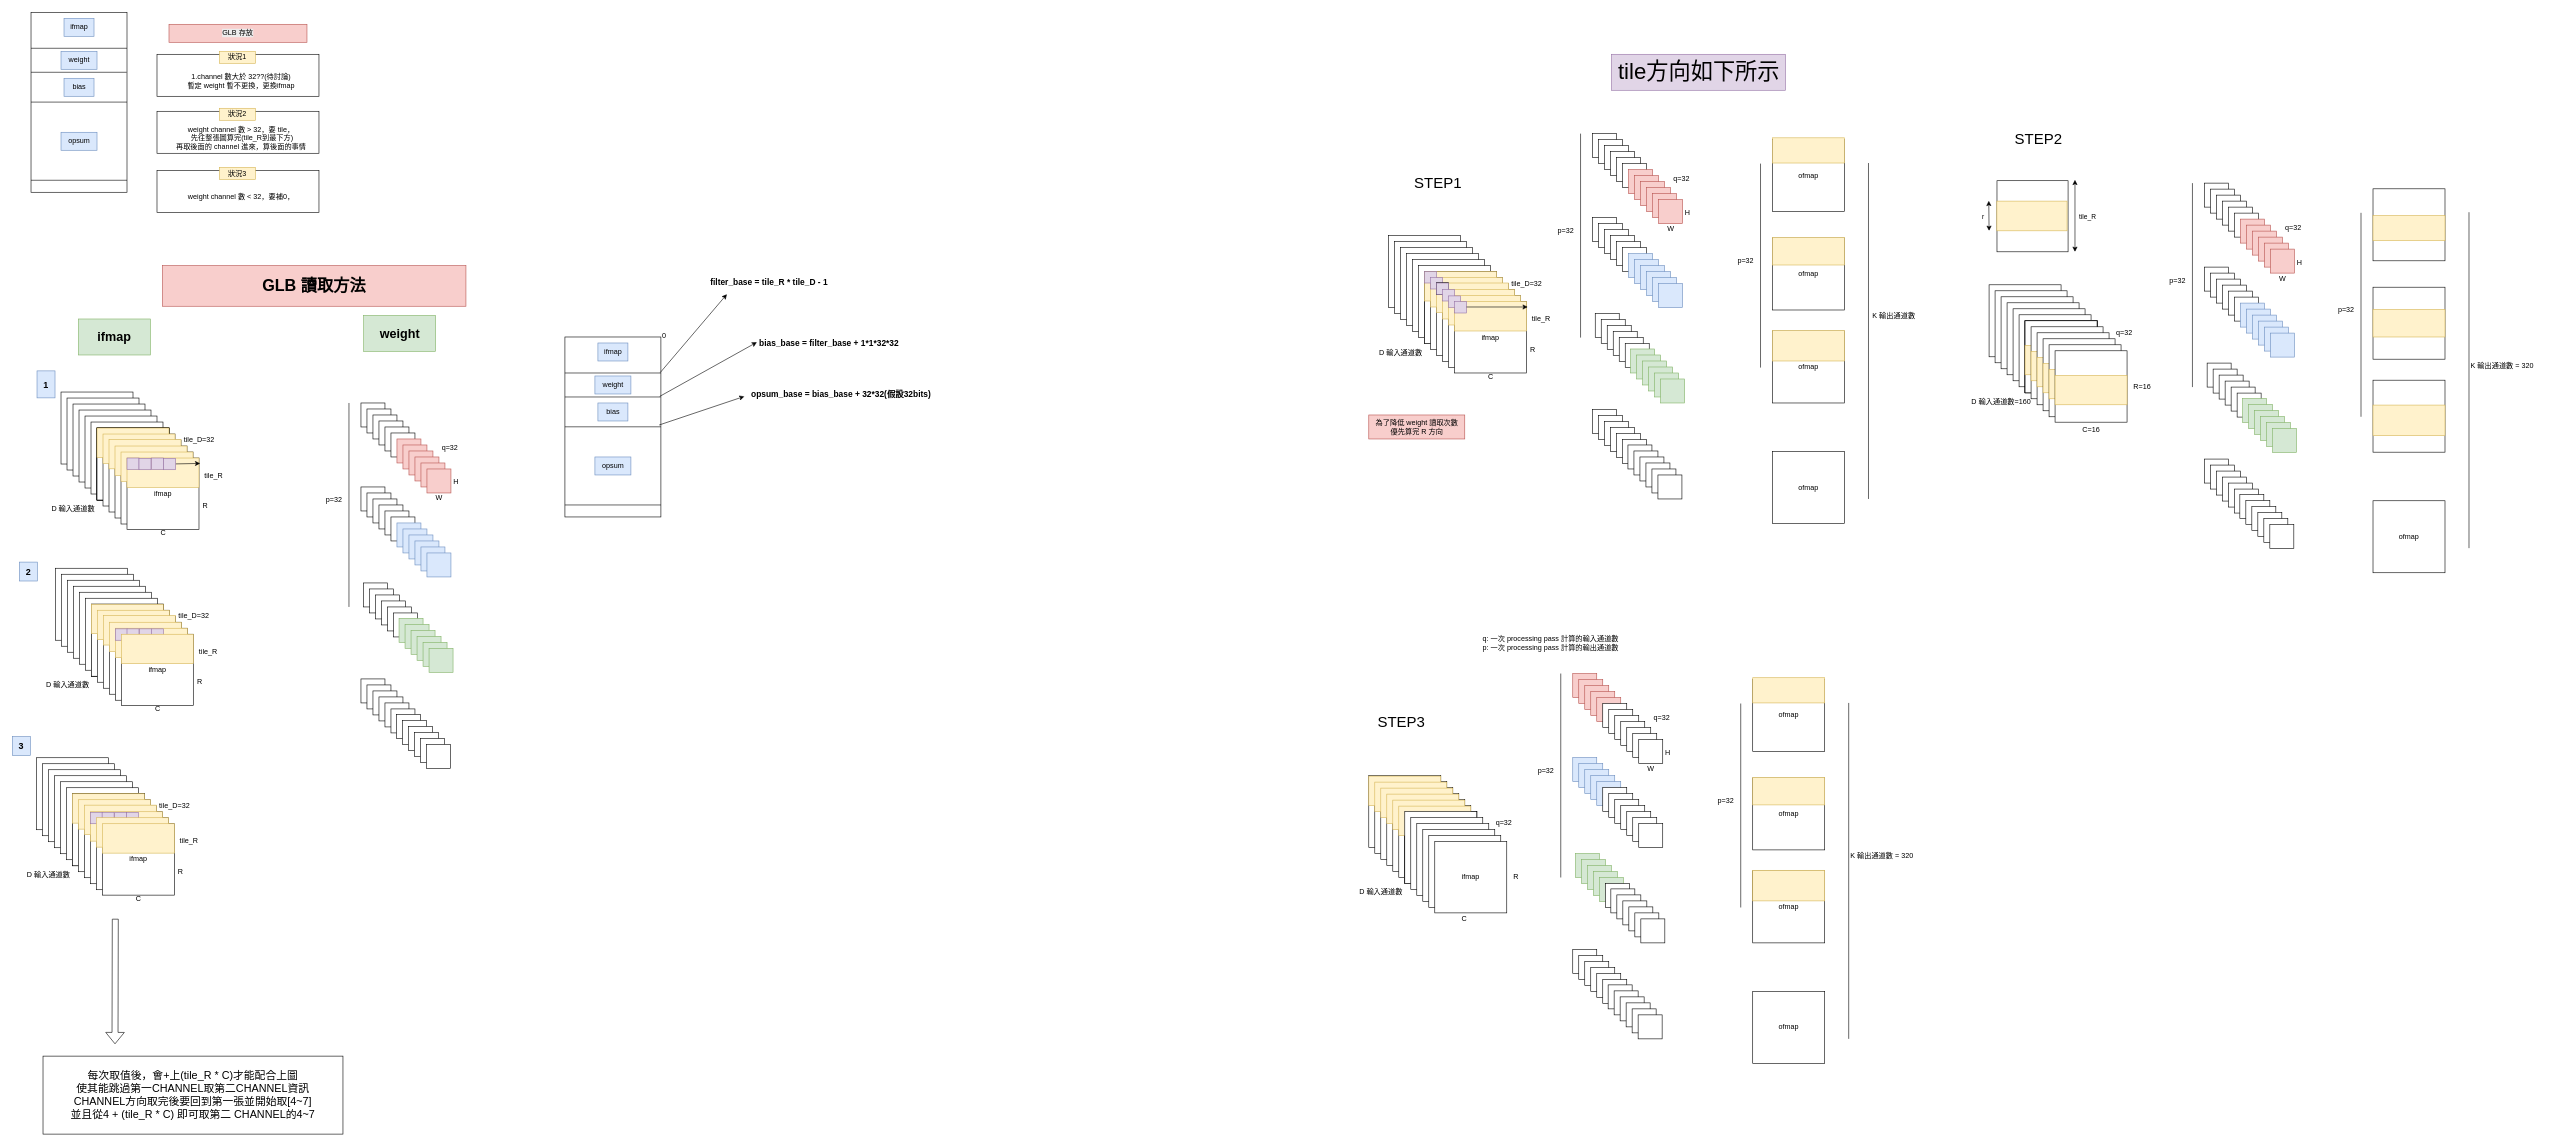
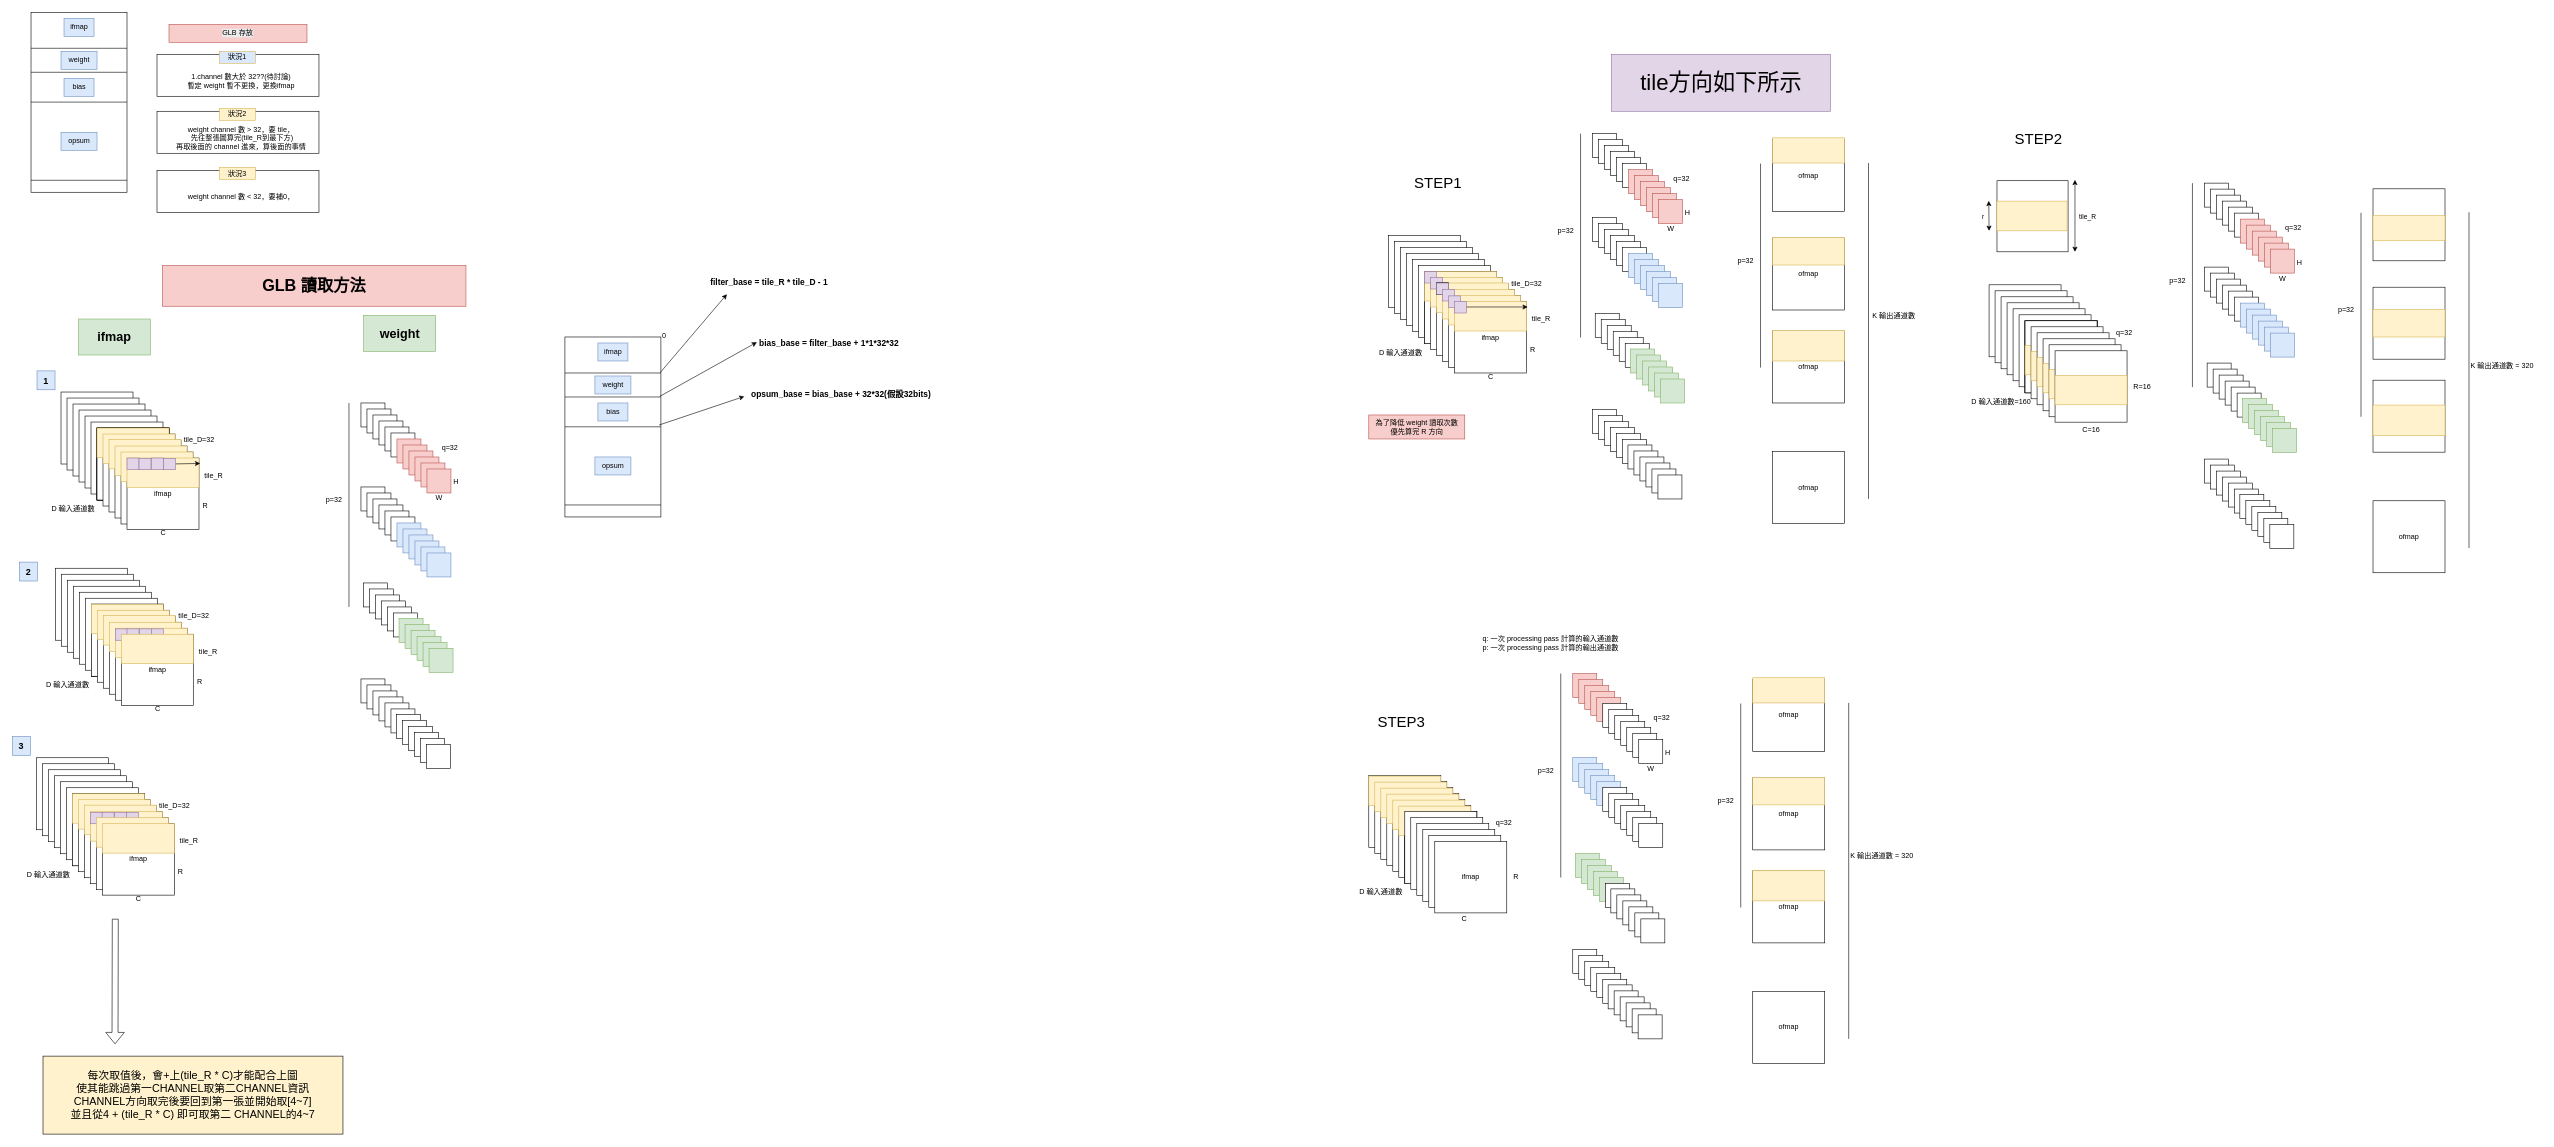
node "狀況1": fillcolor #fff2cc -> #dae8fc
node "tile方向如下所示": size 174x36 -> 219x57
node "1": size 18x27 -> 18x19
node "每次取值後，會+上(tile_R * C)才能配合上圖 使其能跳過第一CHANNEL取第二CHANNEL資訊 CHANNEL方向取完後要回到第一張並開始取[4~7] 並且從4 + (tile_R * C) 即可取第二 CHANNEL的4~7": fillcolor #ffffff -> #fff2cc
